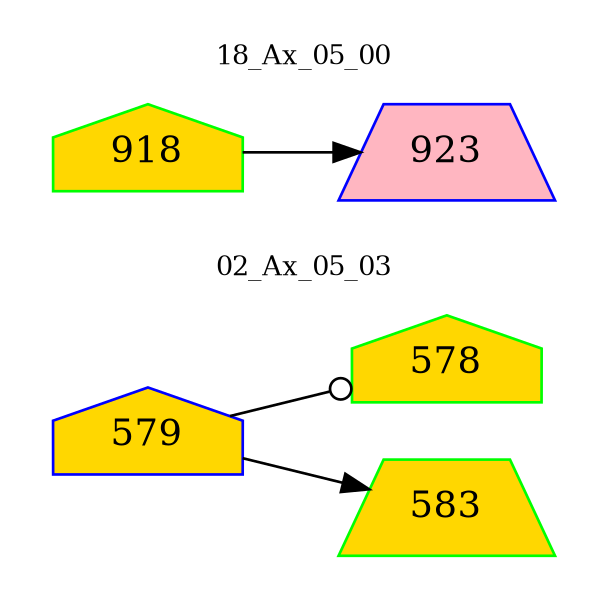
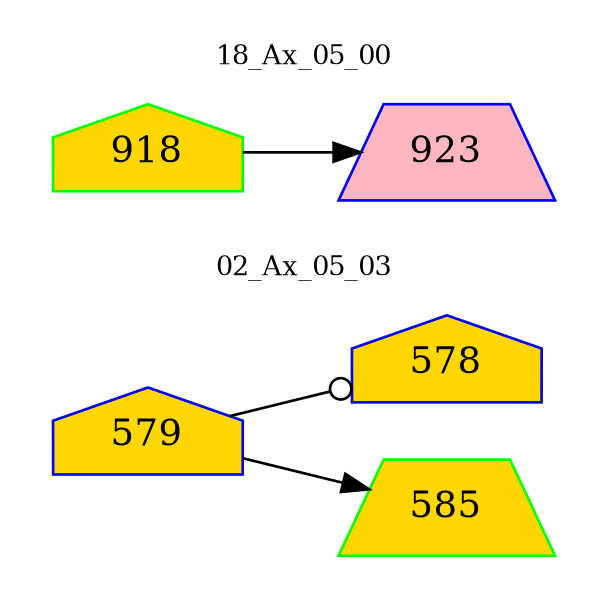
node "578": color green -> blue
node "583": label "583" -> "585"
